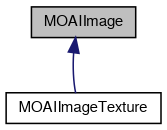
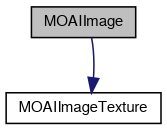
edge "MOAIImageTexture" -> "MOAIImage": reversed
